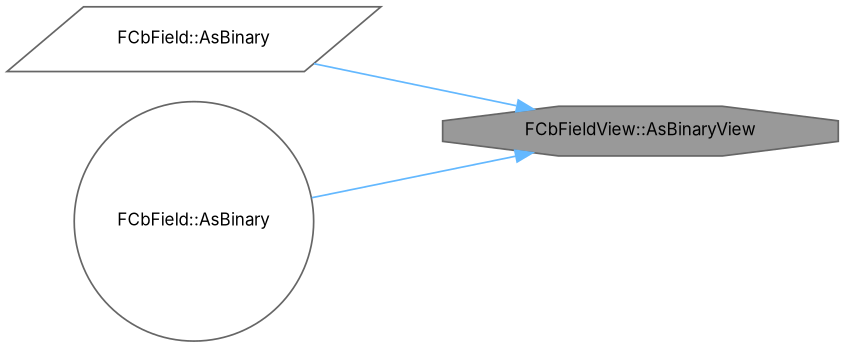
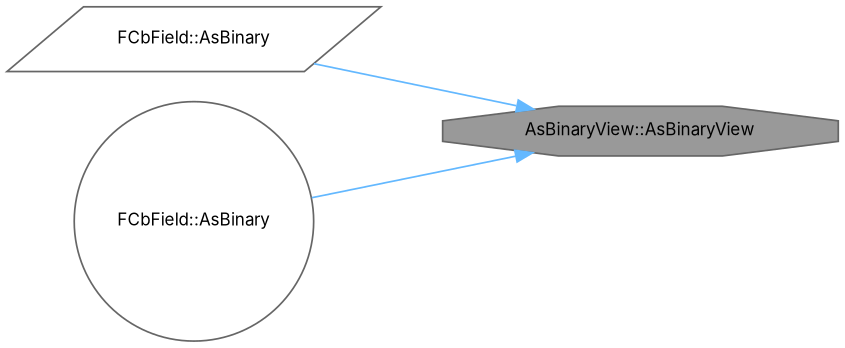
node "FCbFieldView::AsBinaryView": label "FCbFieldView::AsBinaryView" -> "AsBinaryView::AsBinaryView"
